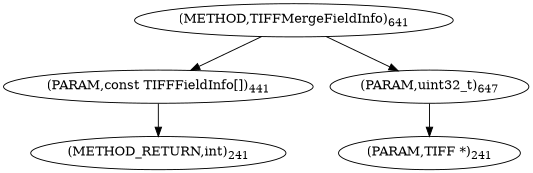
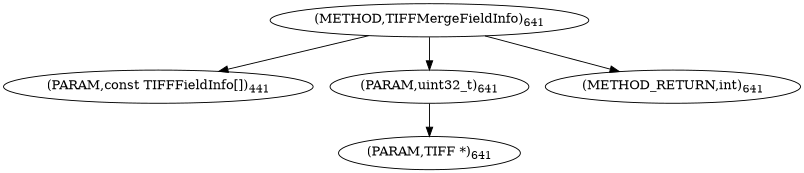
node "(PARAM,uint32_t)": text "647" -> "641"
edge "(PARAM,const TIFFFieldInfo[])" -> "(METHOD_RETURN,int)": now "(METHOD,TIFFMergeFieldInfo)" -> "(METHOD_RETURN,int)"
node "(METHOD_RETURN,int)": text "241" -> "641"
node "(PARAM,TIFF *)": text "241" -> "641"
